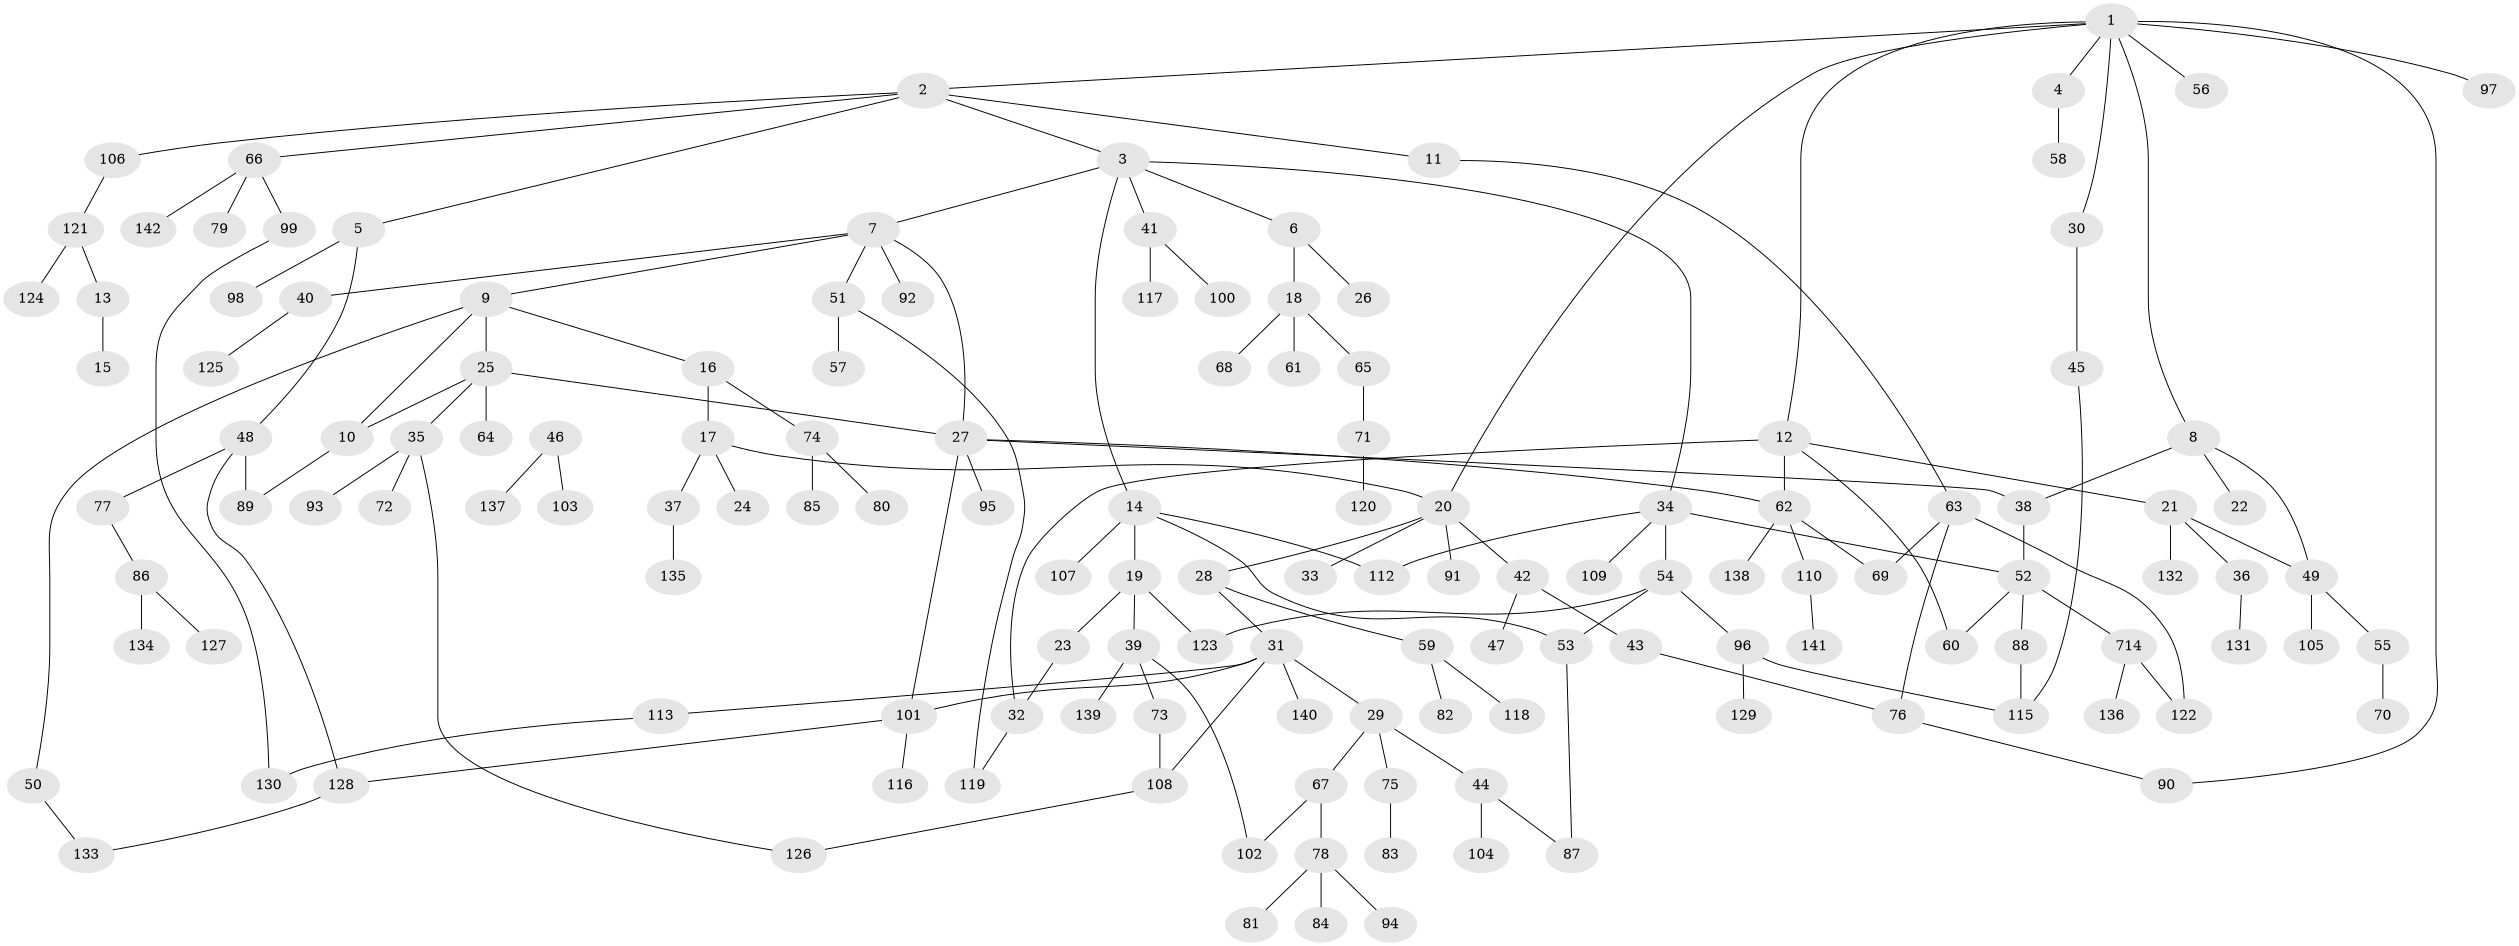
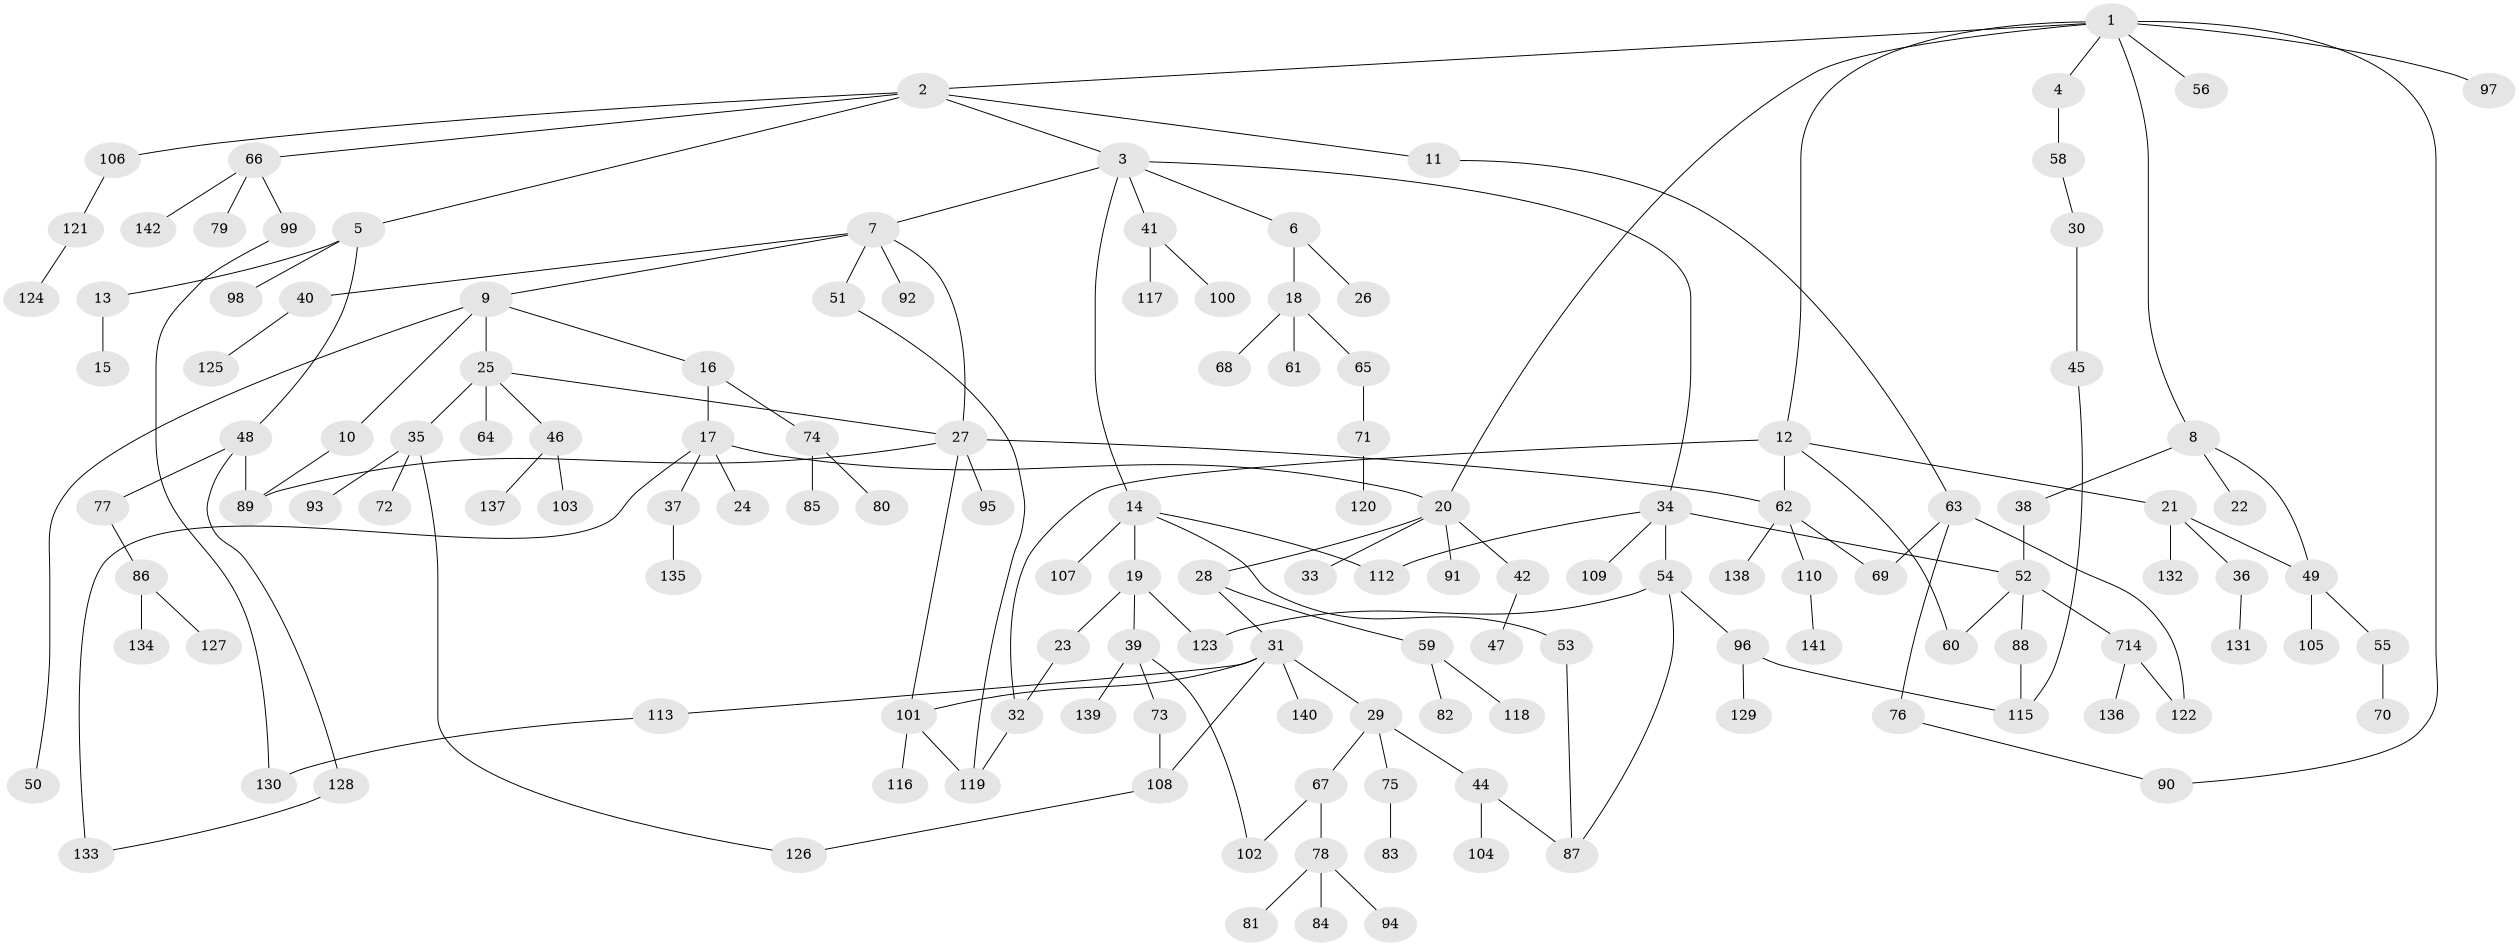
edge "1" -- "30": now "58" -- "30"
edge "121" -- "13": now "5" -- "13"
node "57": removed
edge "25" -- "10": now "25" -- "46"
edge "27" -- "38": now "27" -- "89"
edge "54" -- "53": now "54" -- "87"
node "43": removed
edge "101" -- "128": now "101" -- "119"
edge "50" -- "133": now "17" -- "133"
